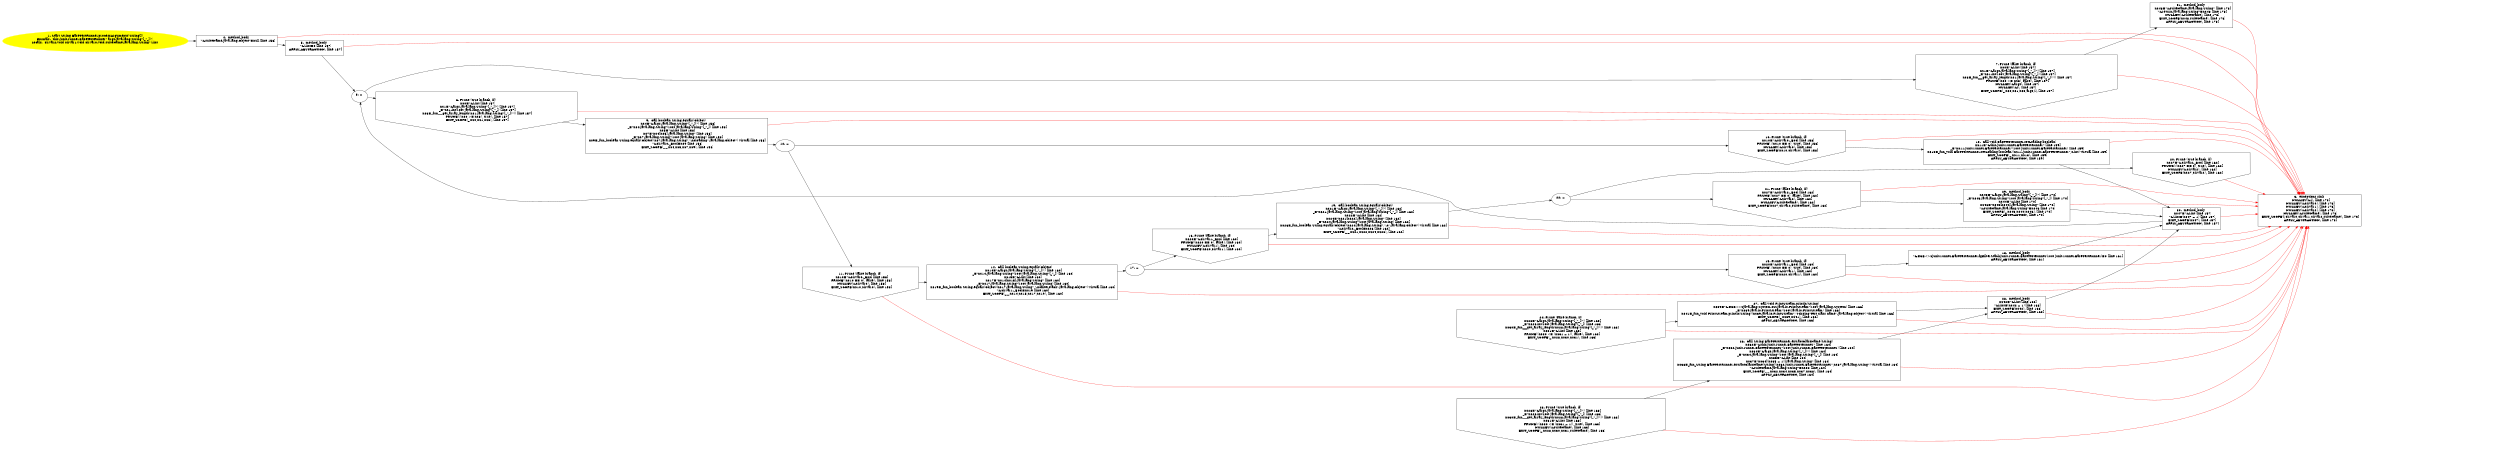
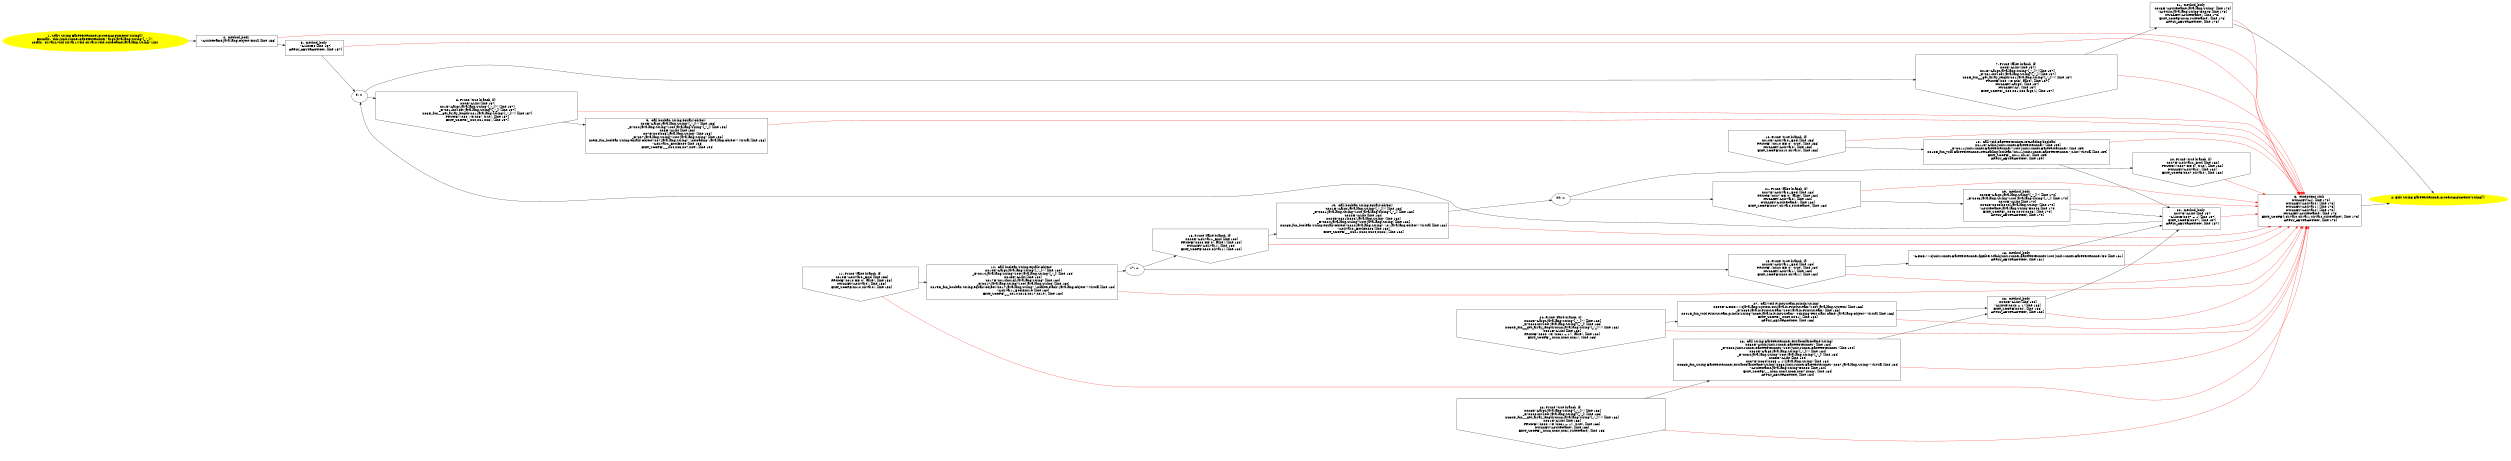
node "12: +": removed
node "2: Exit String BaseTestRunner.processArguments(String[])": added
